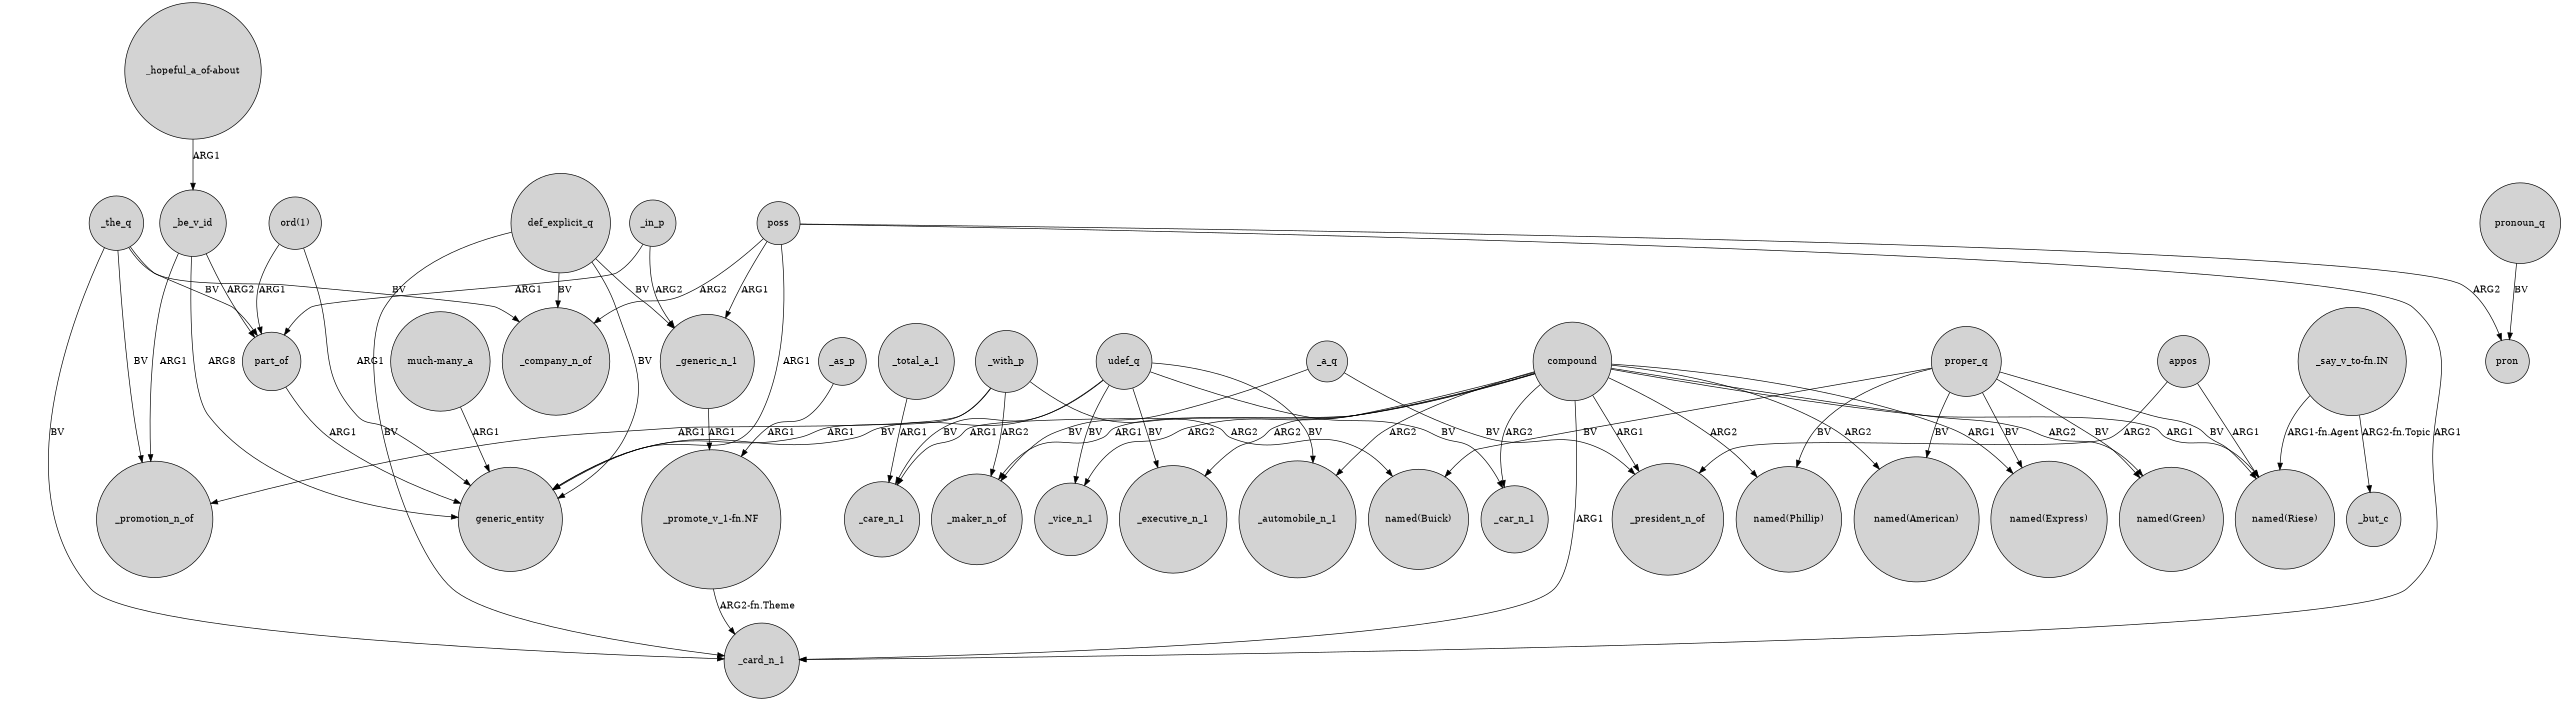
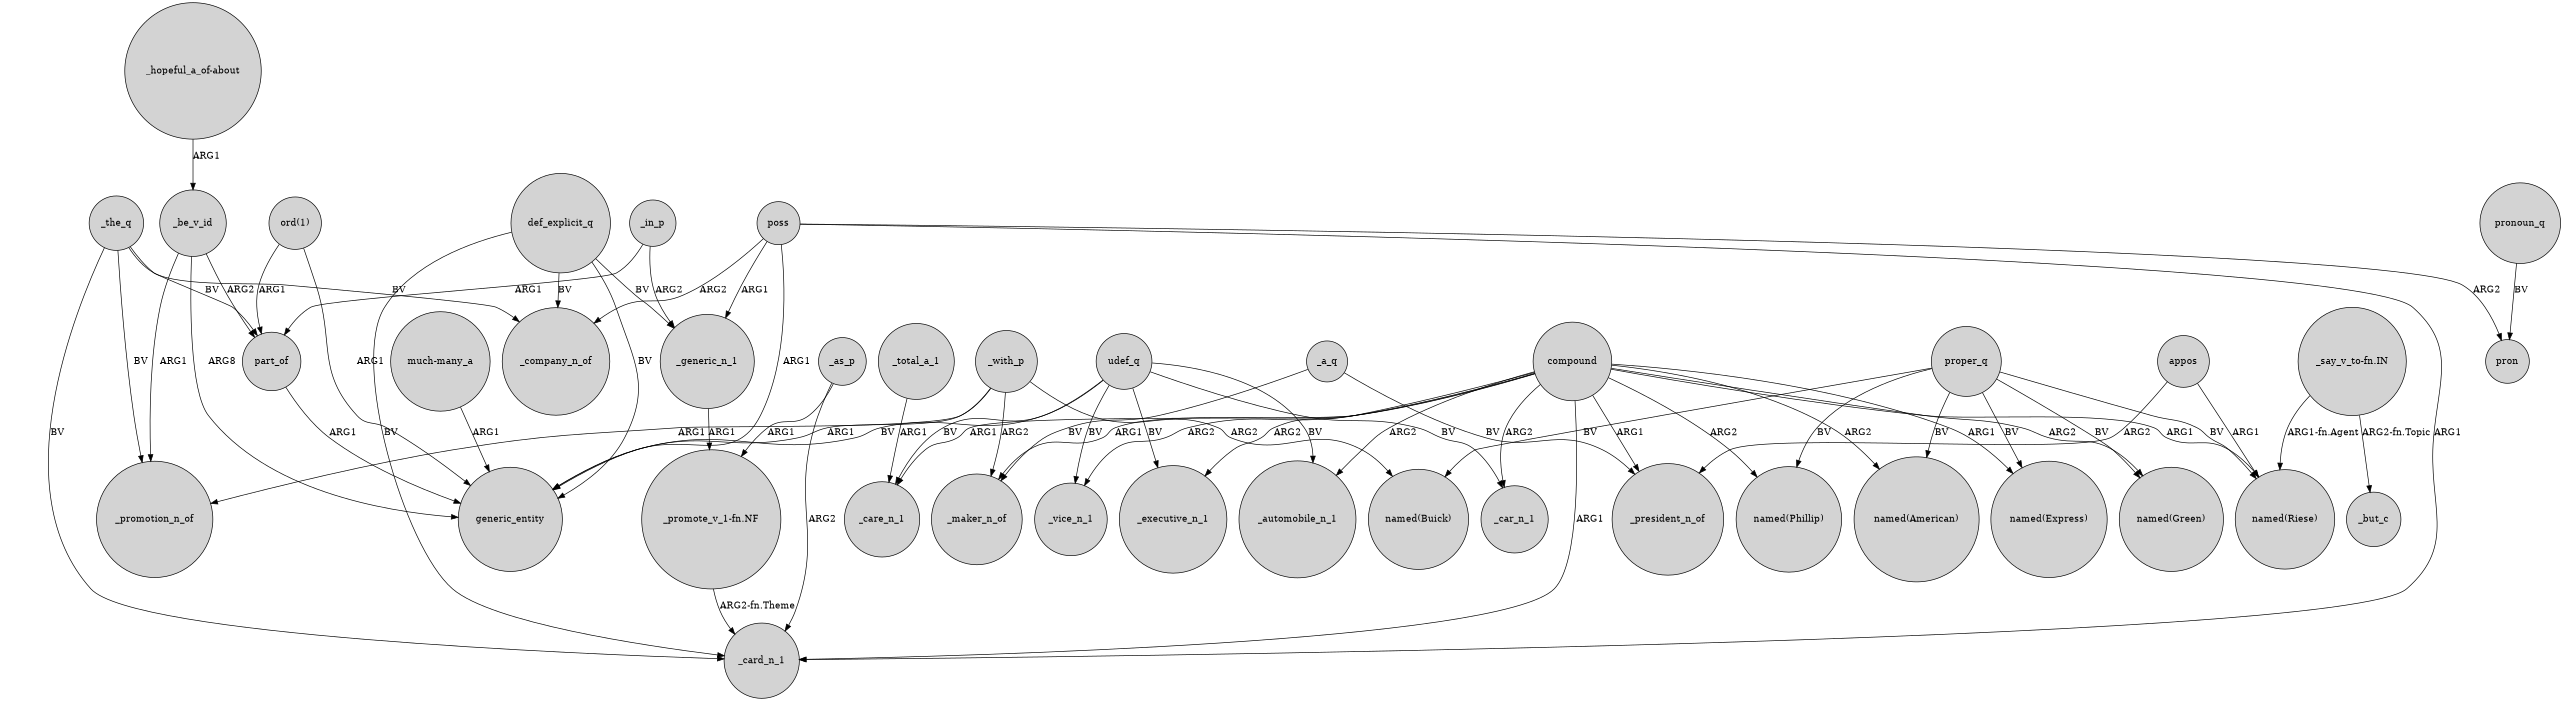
edge "_as_p" -> "_card_n_1": added, label "ARG2"
